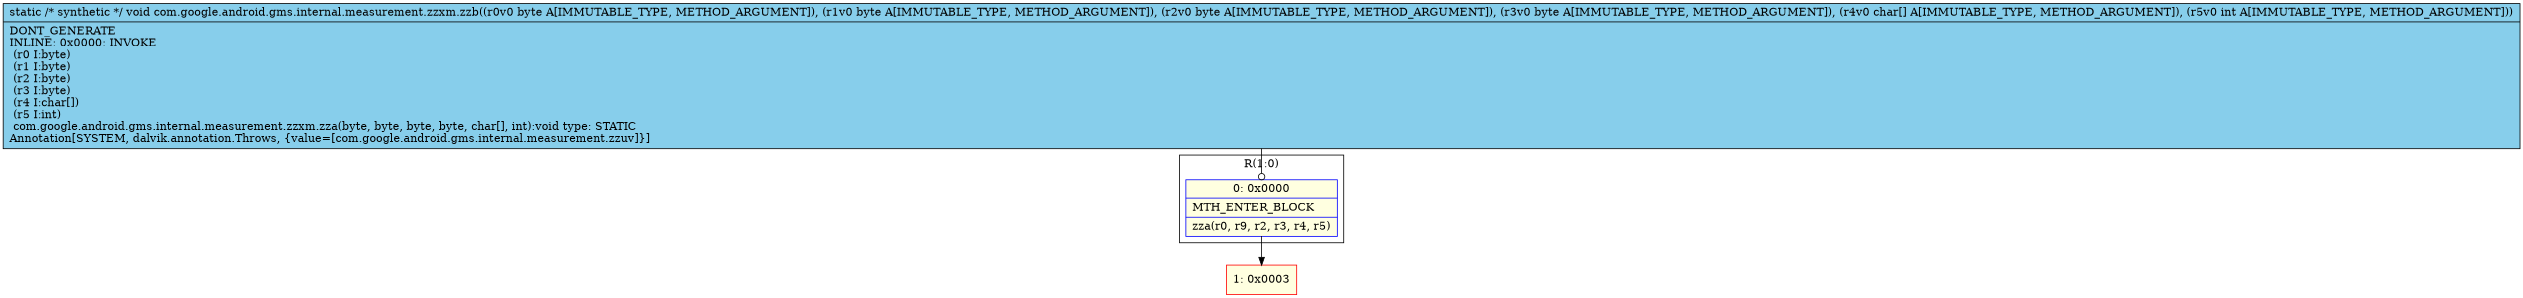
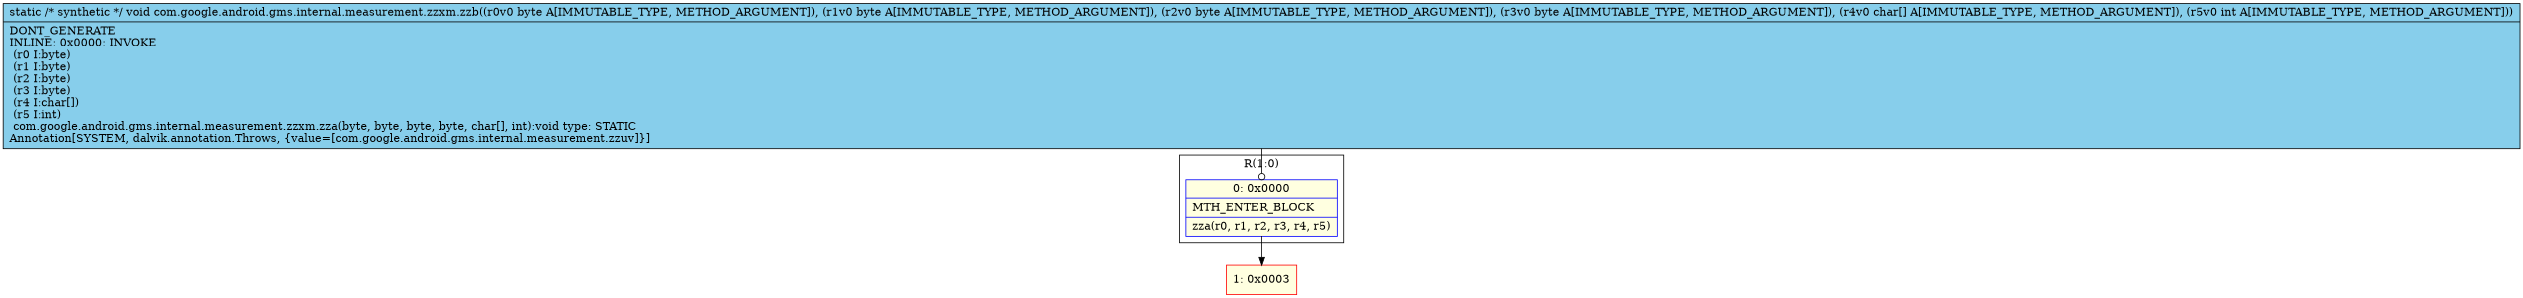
node "0: 0x0000": text "zza(r0, r9, r2, r3, r4, r5)" -> "zza(r0, r1, r2, r3, r4, r5)"
